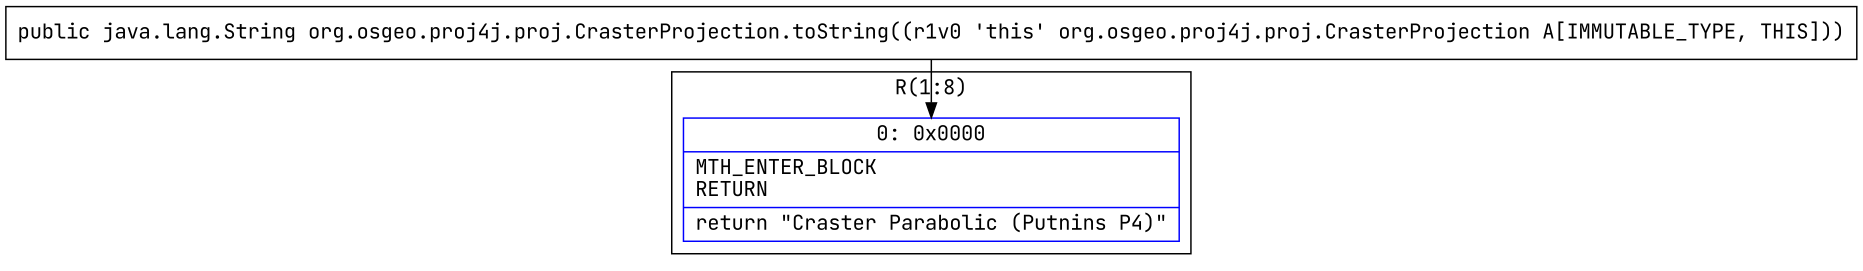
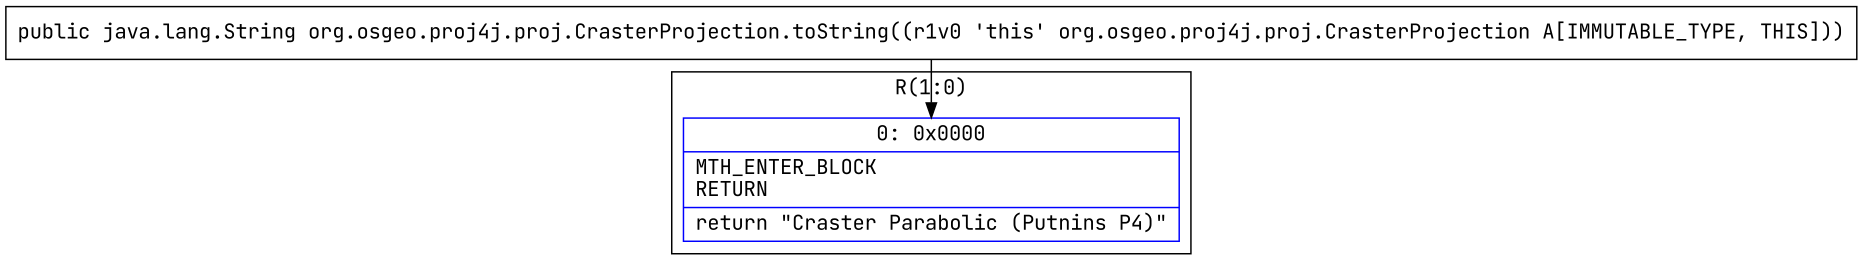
cluster "R(1:8)": label "R(1:8)" -> "R(1:0)"
